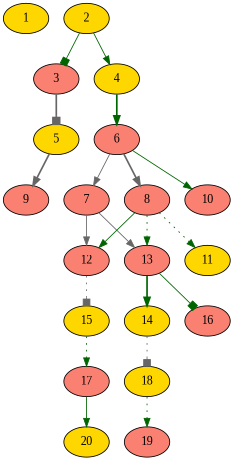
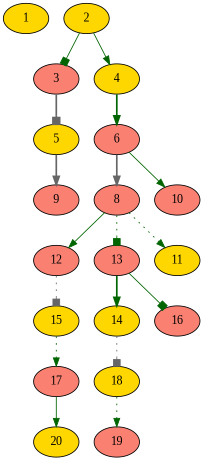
node "7": removed
edge "8" -> "13": arrowhead normal -> box
